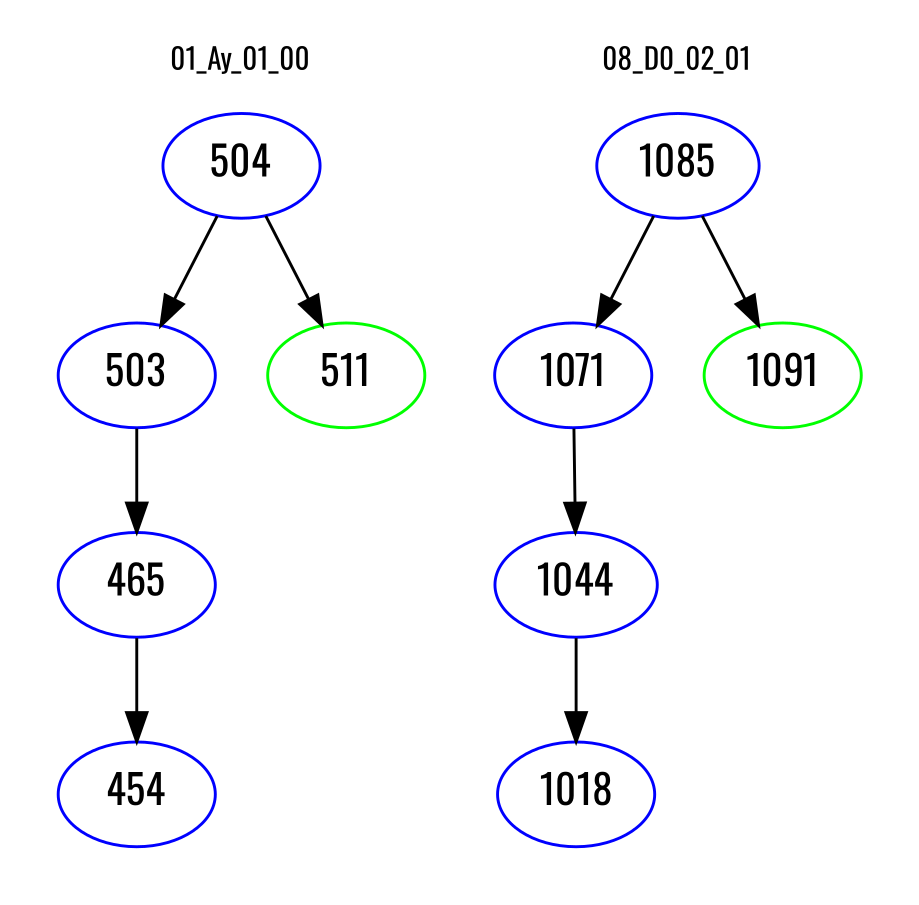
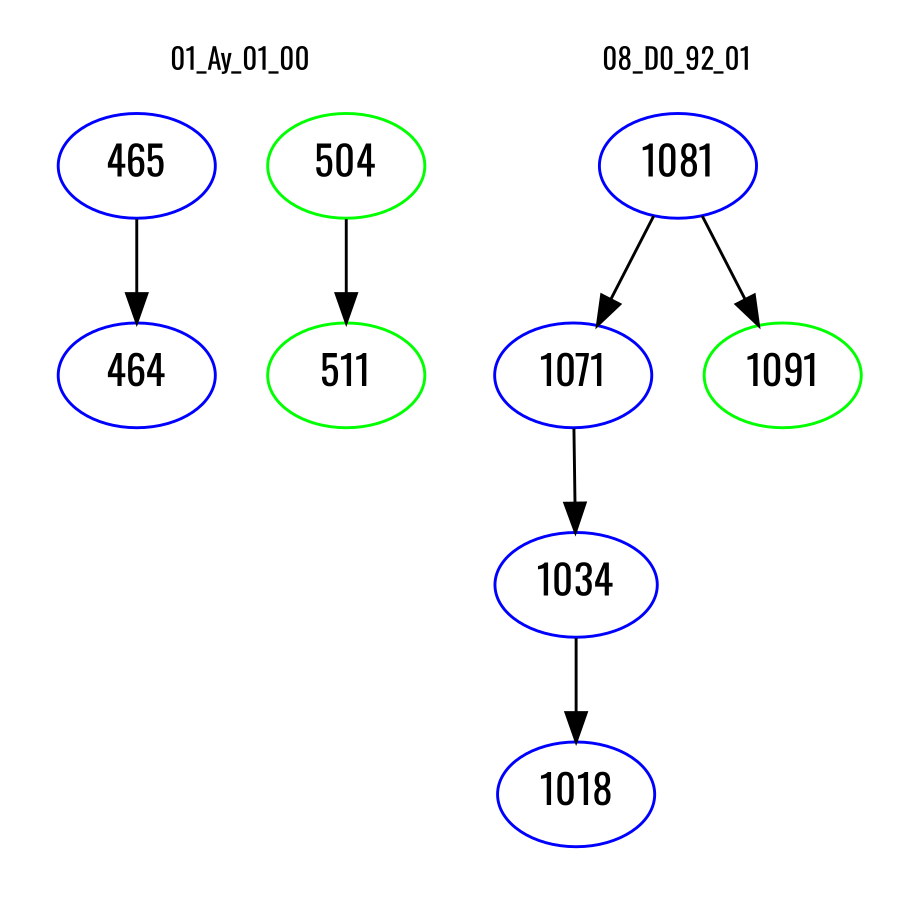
cluster "08_D0_02_01": label "08_D0_02_01" -> "08_D0_92_01"
node "504": color blue -> green
node "1085": label "1085" -> "1081"
node "503": removed
node "1044": label "1044" -> "1034"
node "454": label "454" -> "464"
